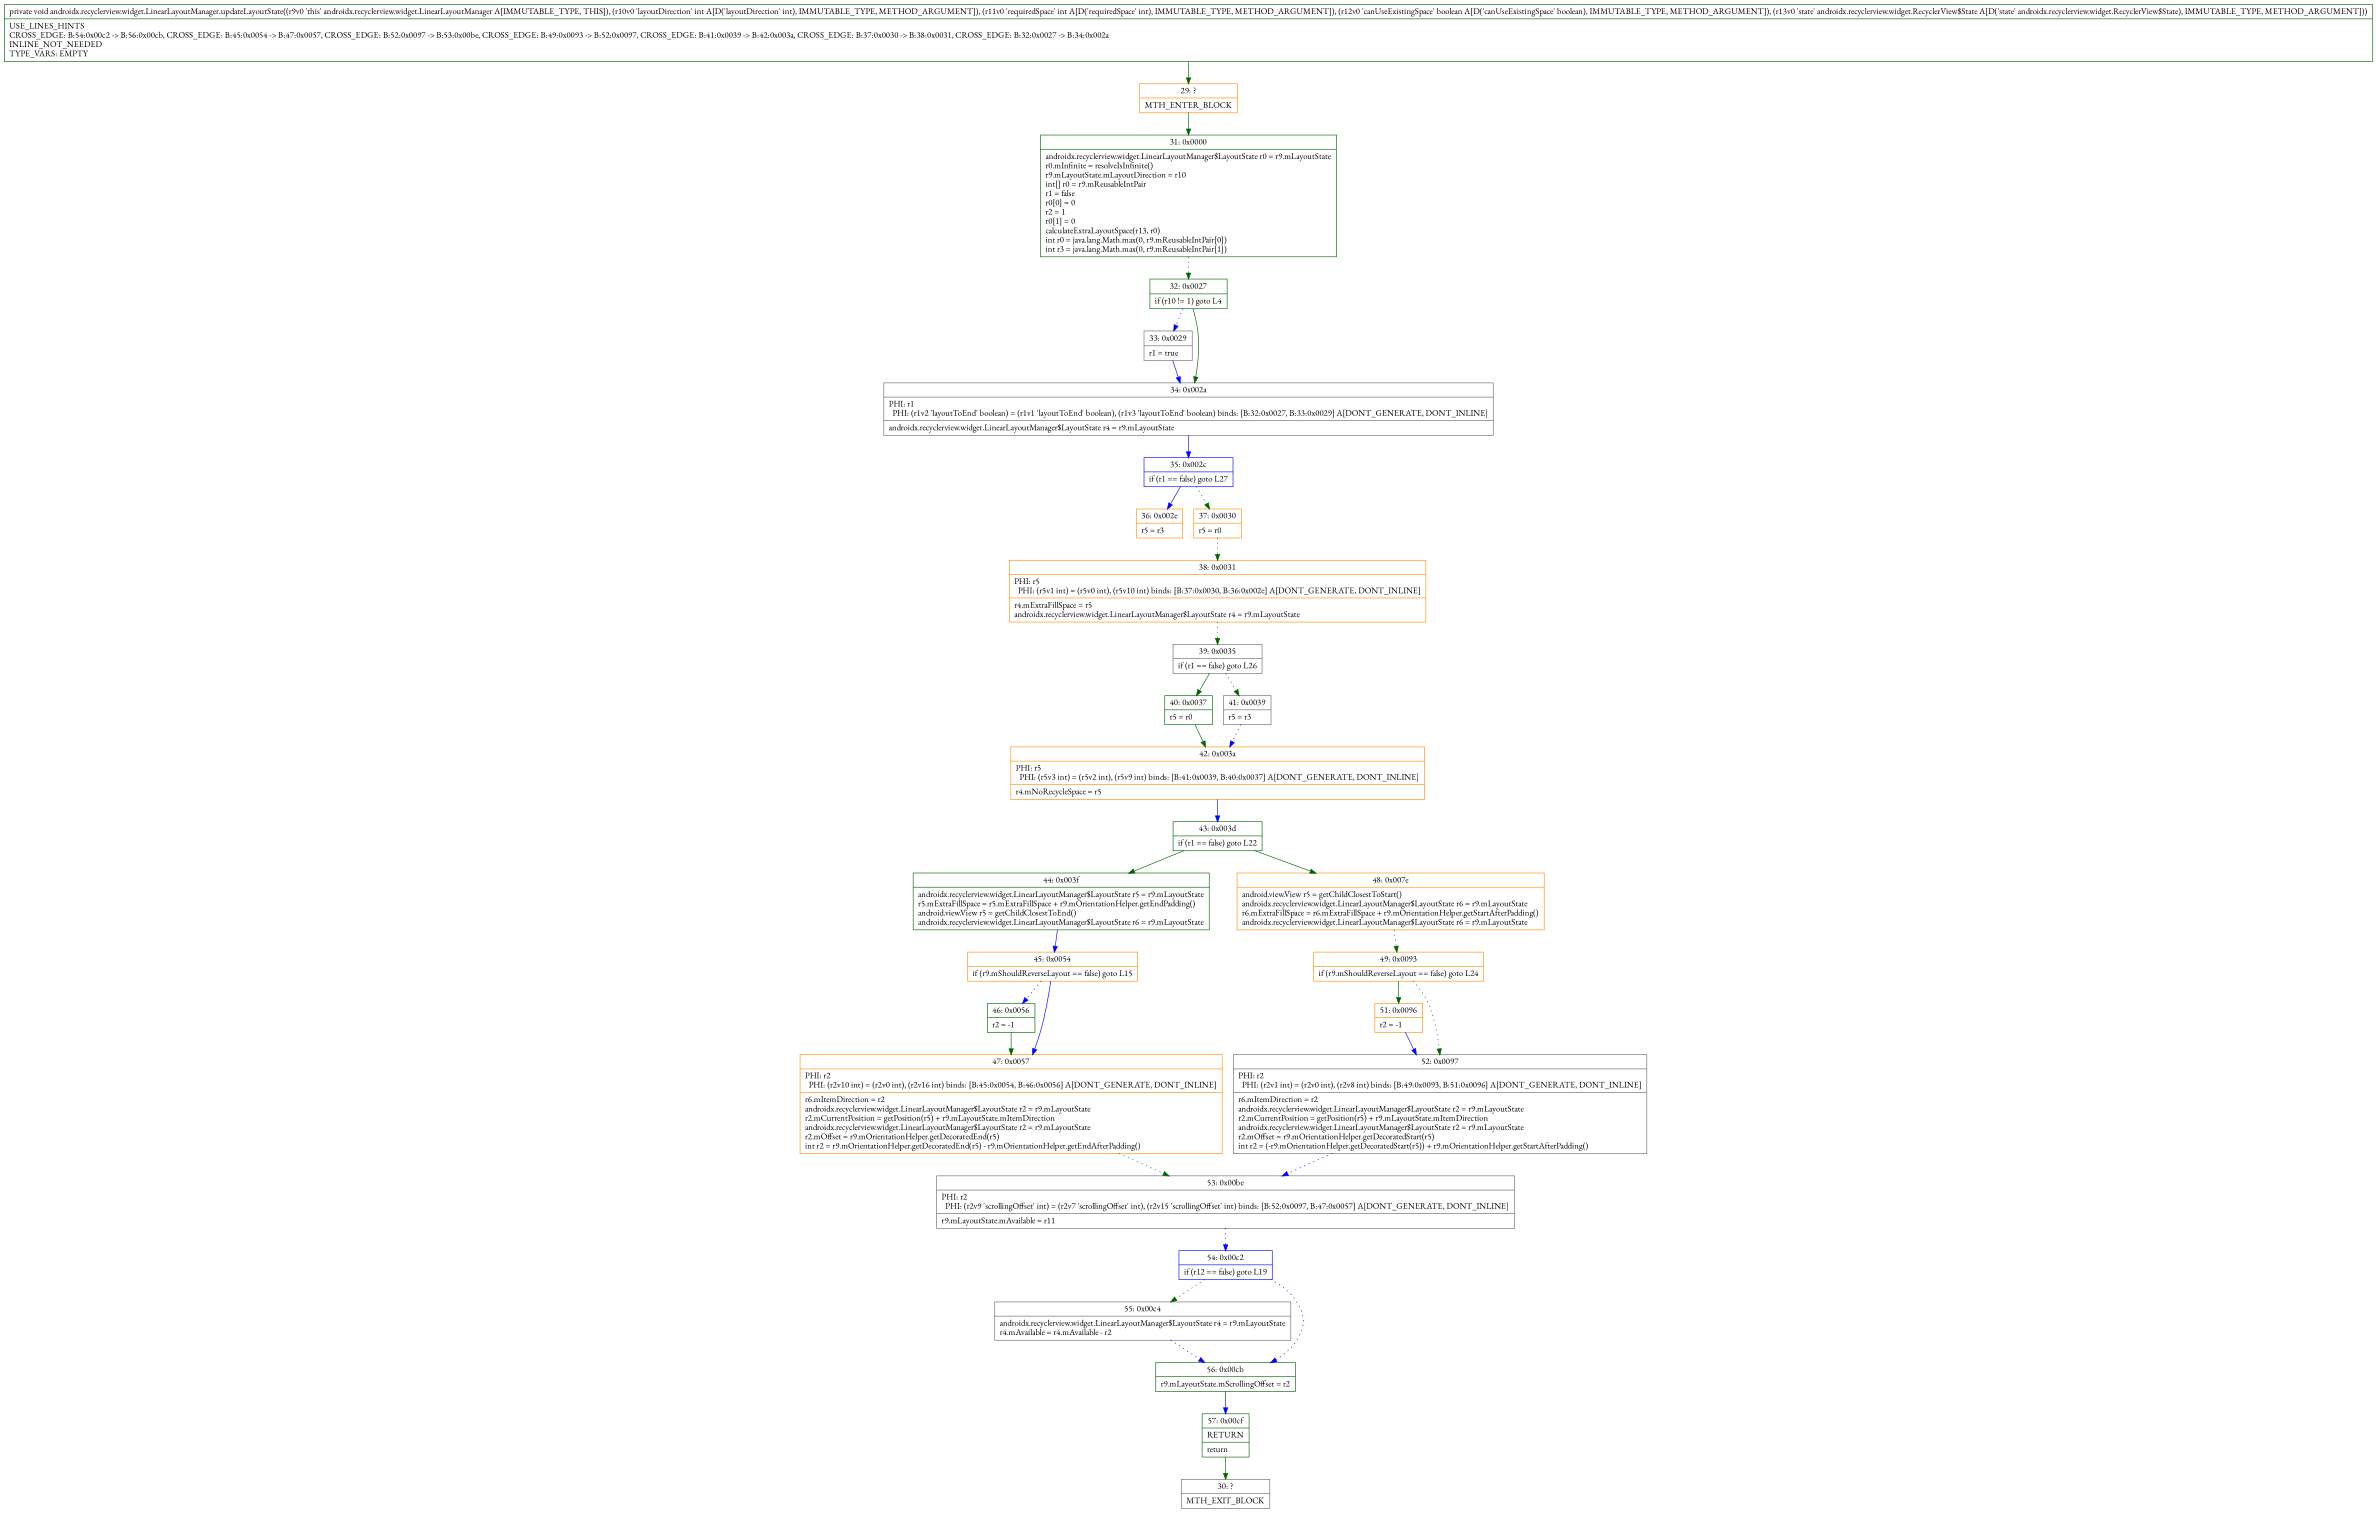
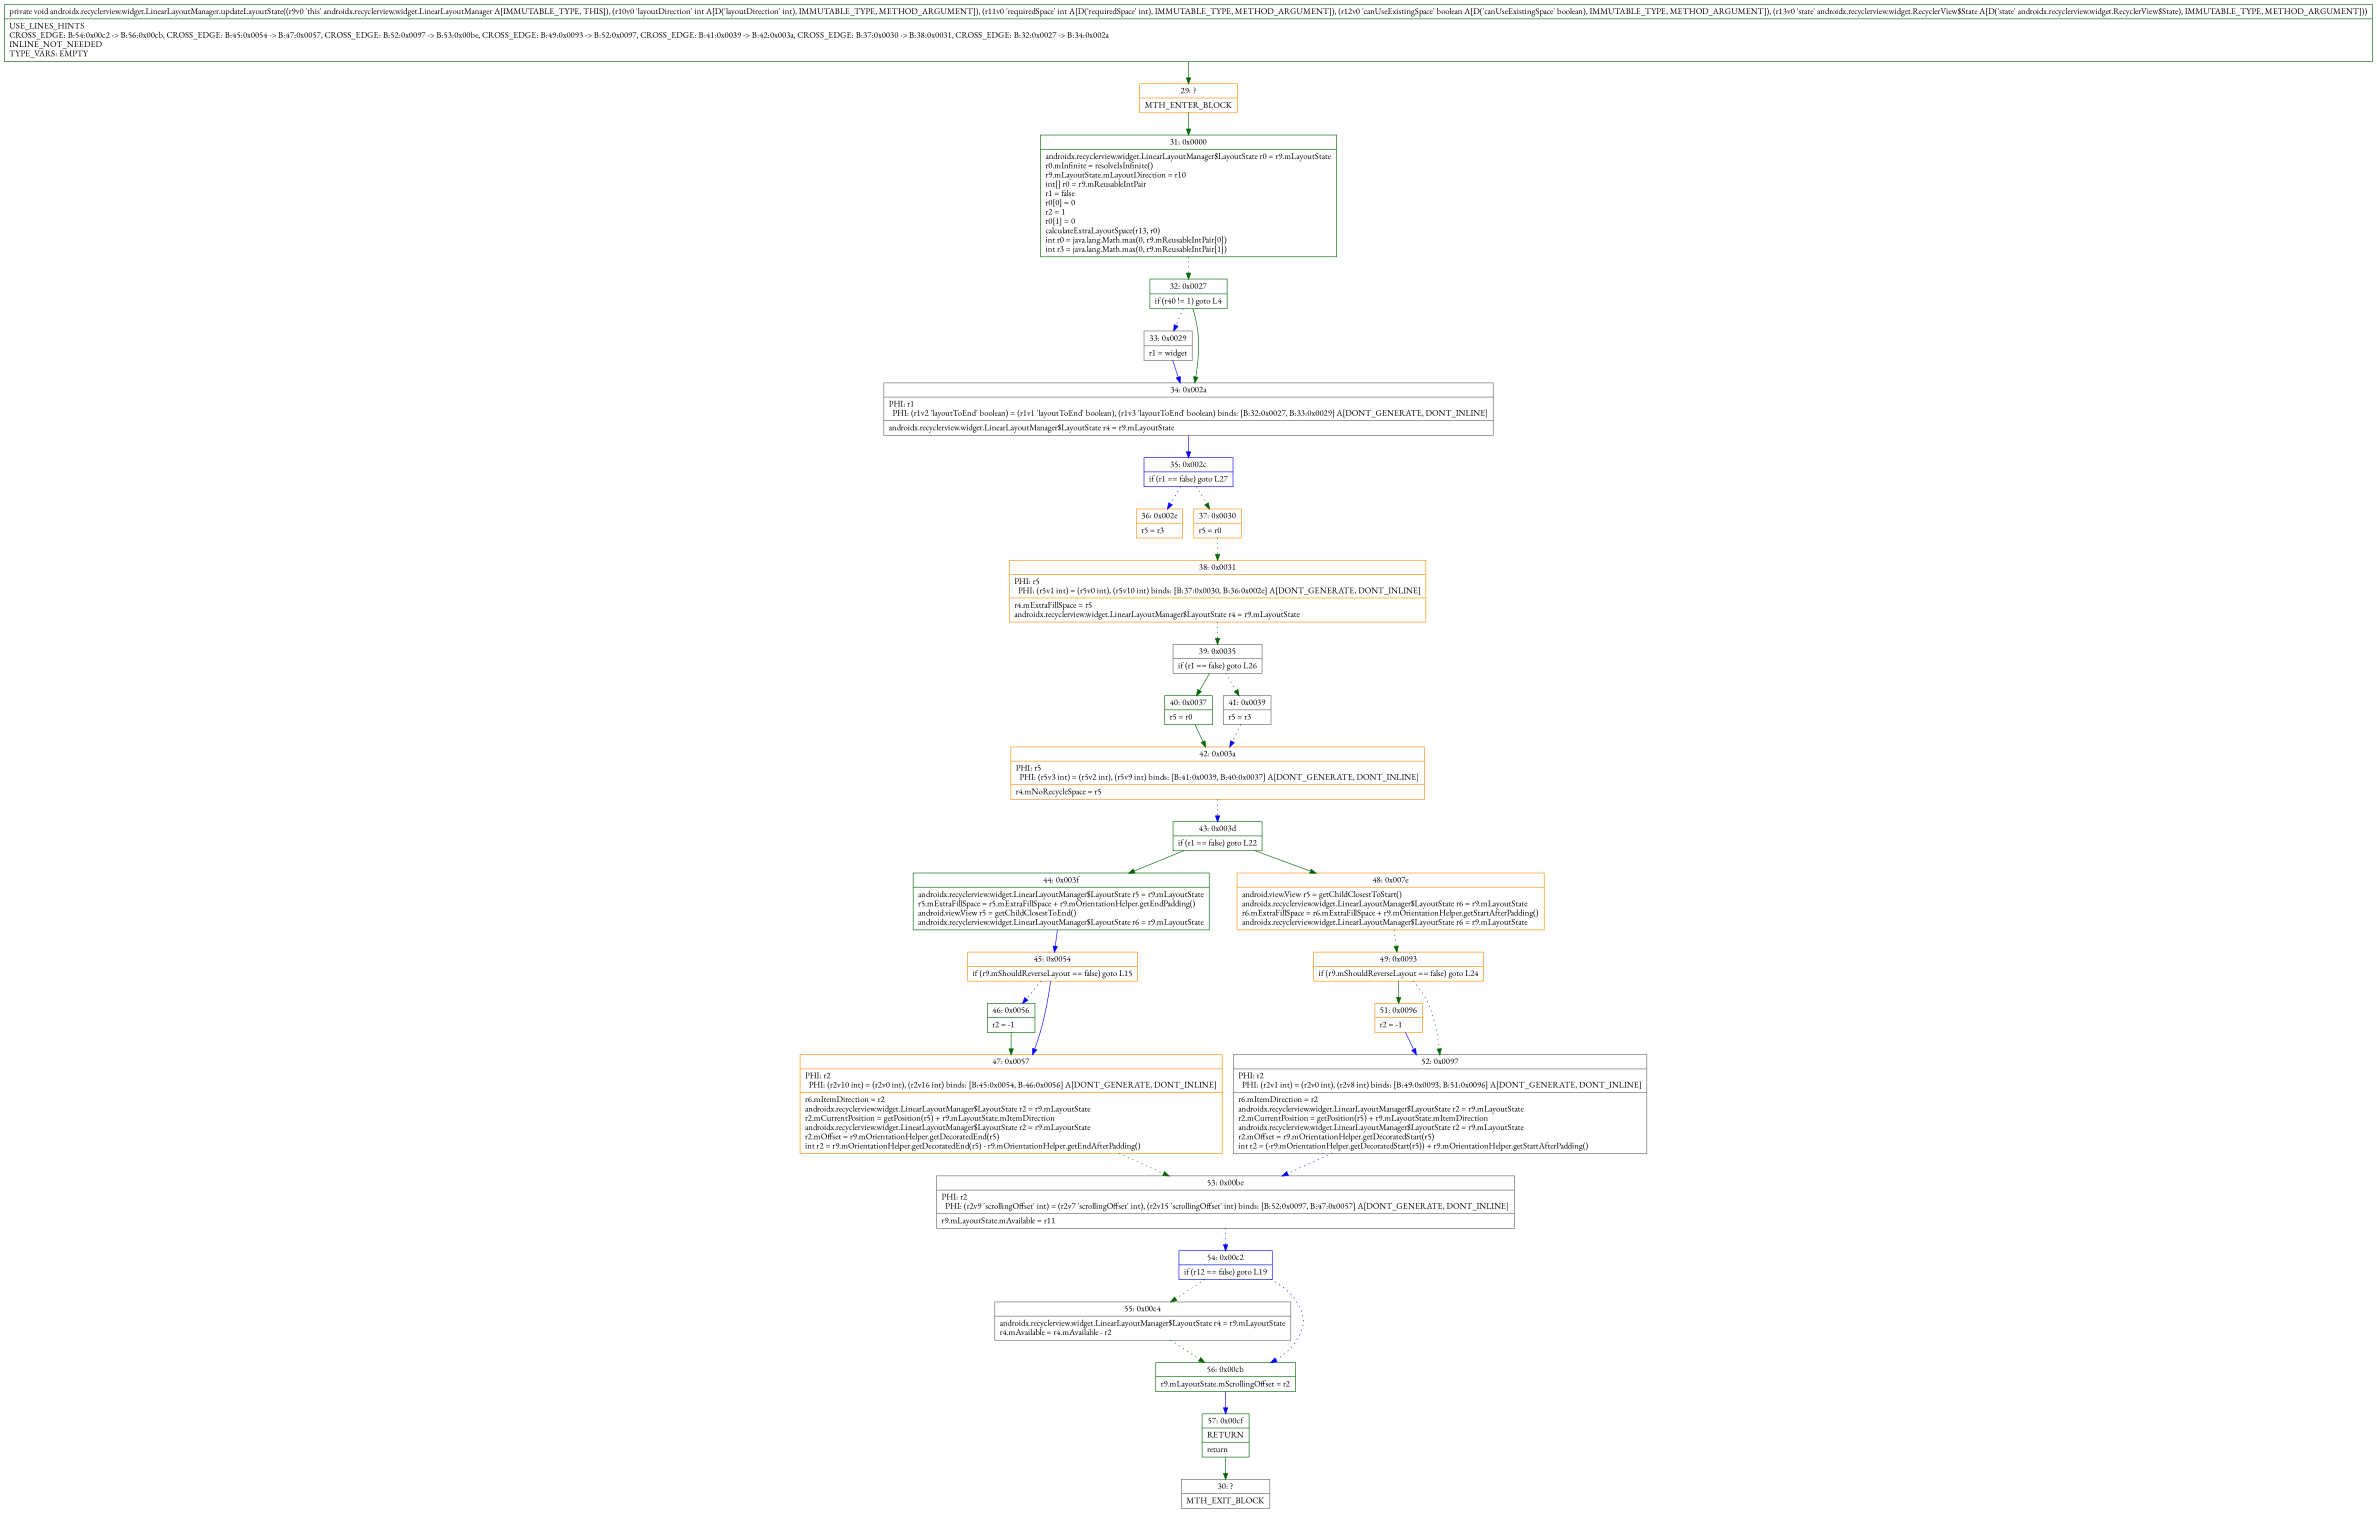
node "32: 0x0027": text "if (r10 != 1) goto L4" -> "if (r40 != 1) goto L4"
node "33: 0x0029": text "r1 = true" -> "r1 = widget"
edge "35: 0x002c" -> "36: 0x002e": style solid -> dotted
edge "42: 0x003a" -> "43: 0x003d": style solid -> dotted
edge "55: 0x00c4" -> "56: 0x00cb": color blue -> darkgreen
